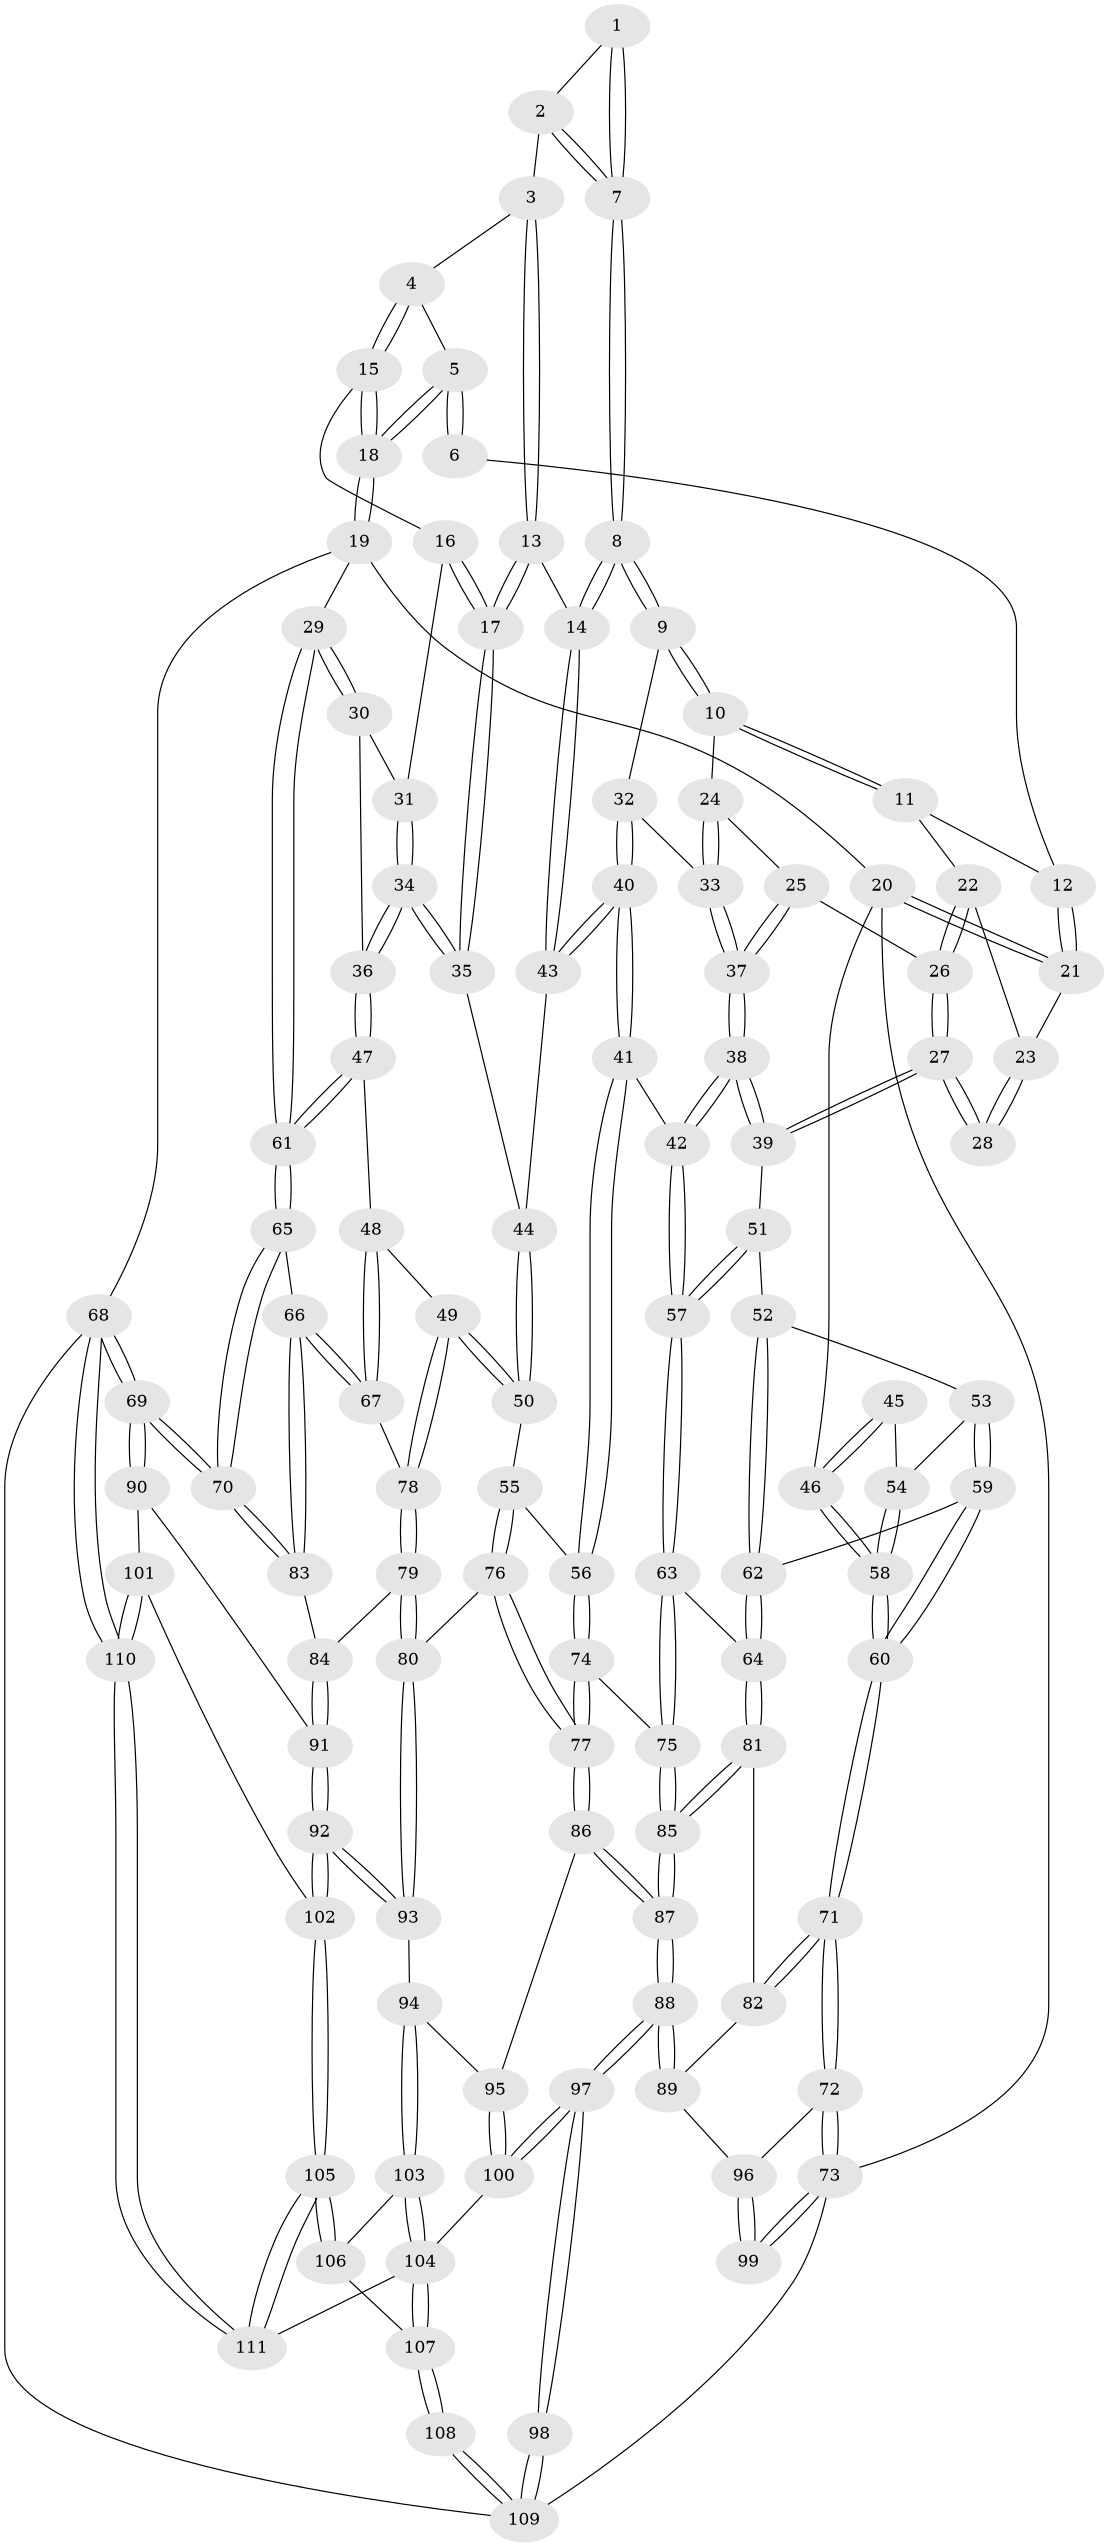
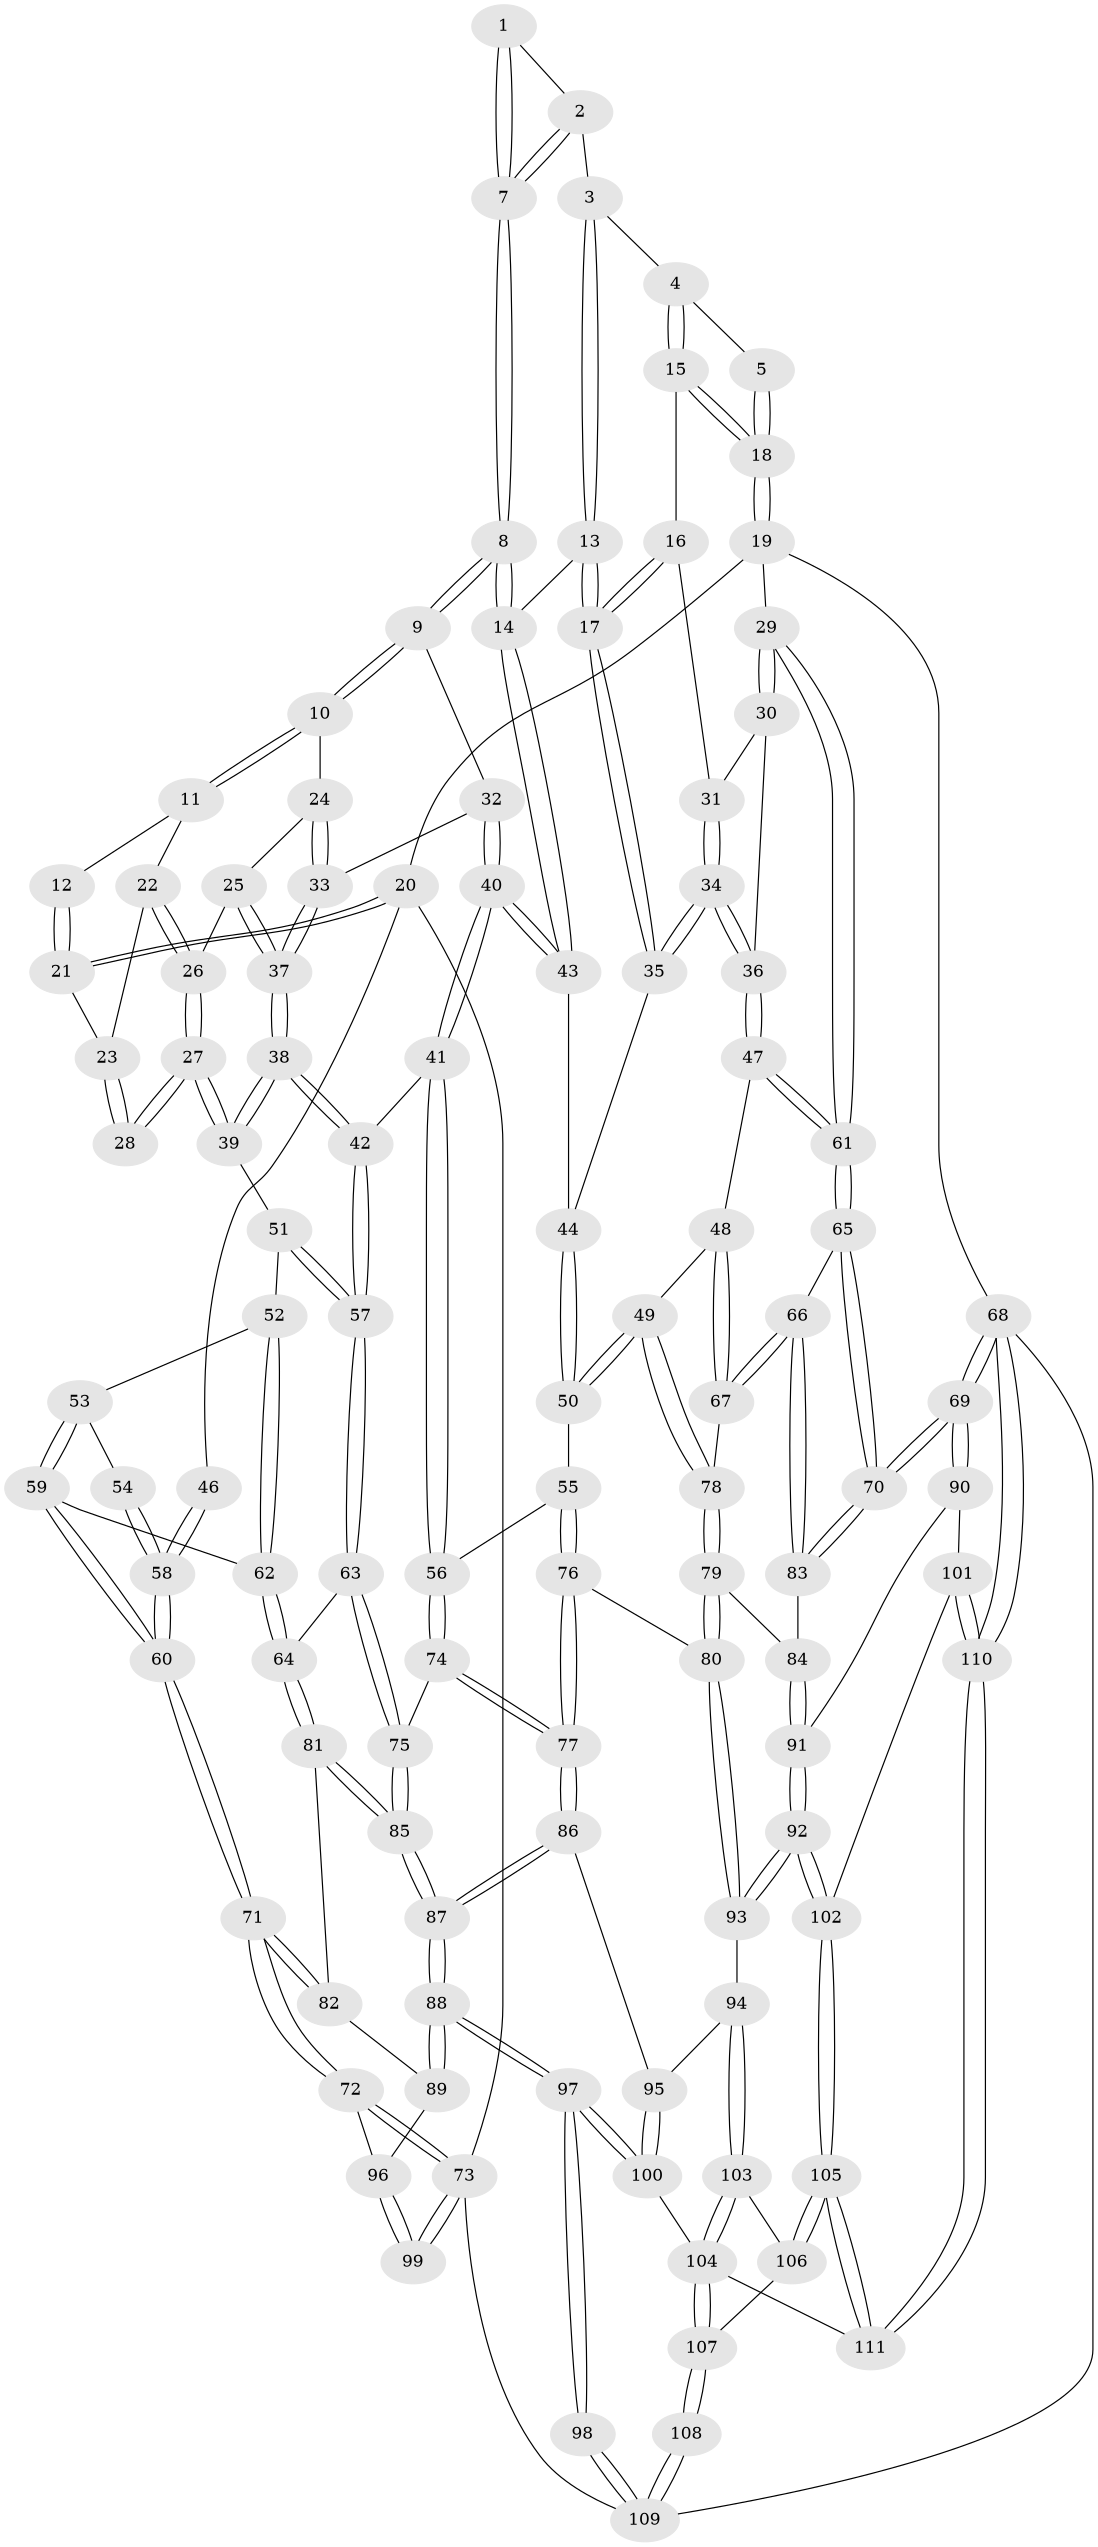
node "6": removed
node "45": removed
